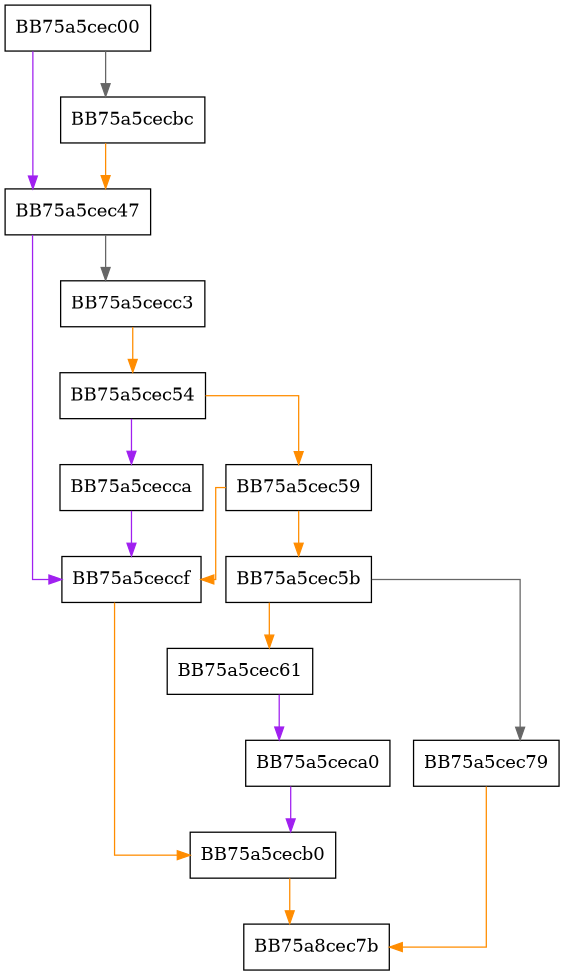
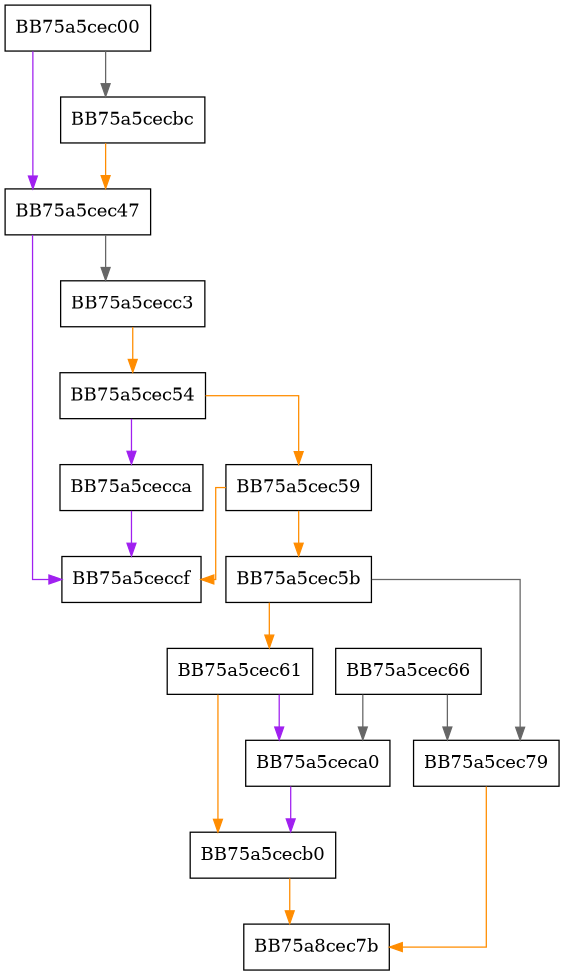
node "BB75a5cec66": added
edge "BB75a5ceccf" -> "BB75a5cecb0": now "BB75a5cec61" -> "BB75a5cecb0"
